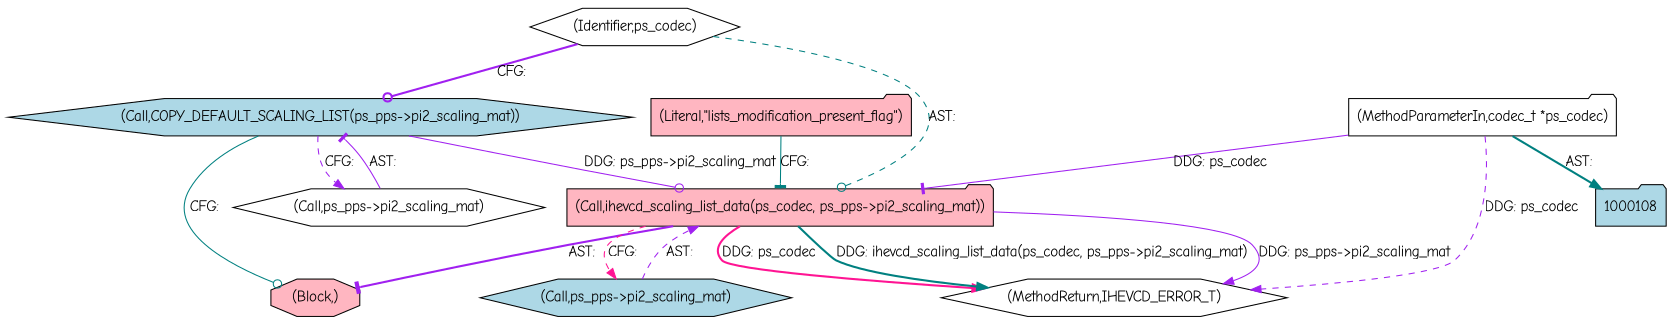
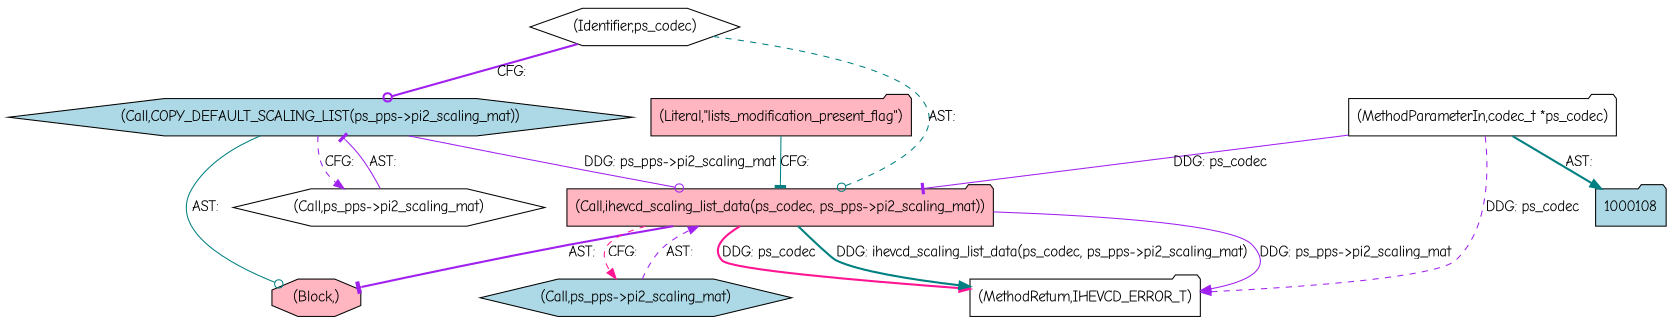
edge "(Call,COPY_DEFAULT_SCALING_LIST(ps_pps->pi2_scaling_mat))" -> "(Block,)": label "CFG: " -> "AST: "
node "(MethodReturn,IHEVCD_ERROR_T)": shape hexagon -> folder
